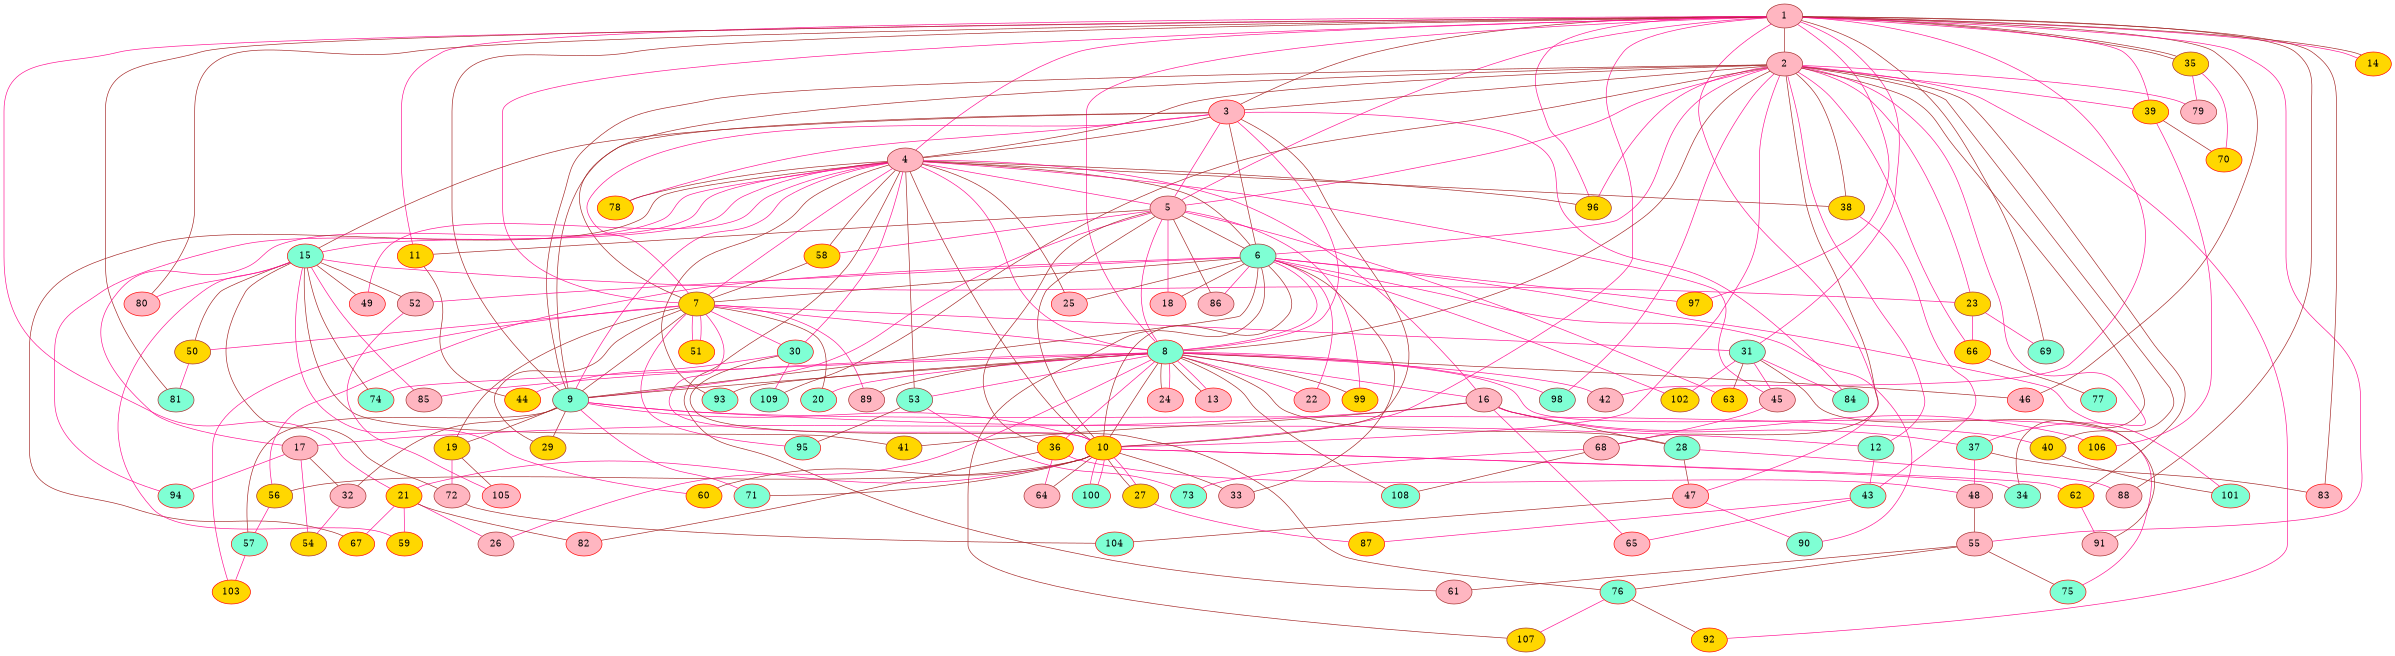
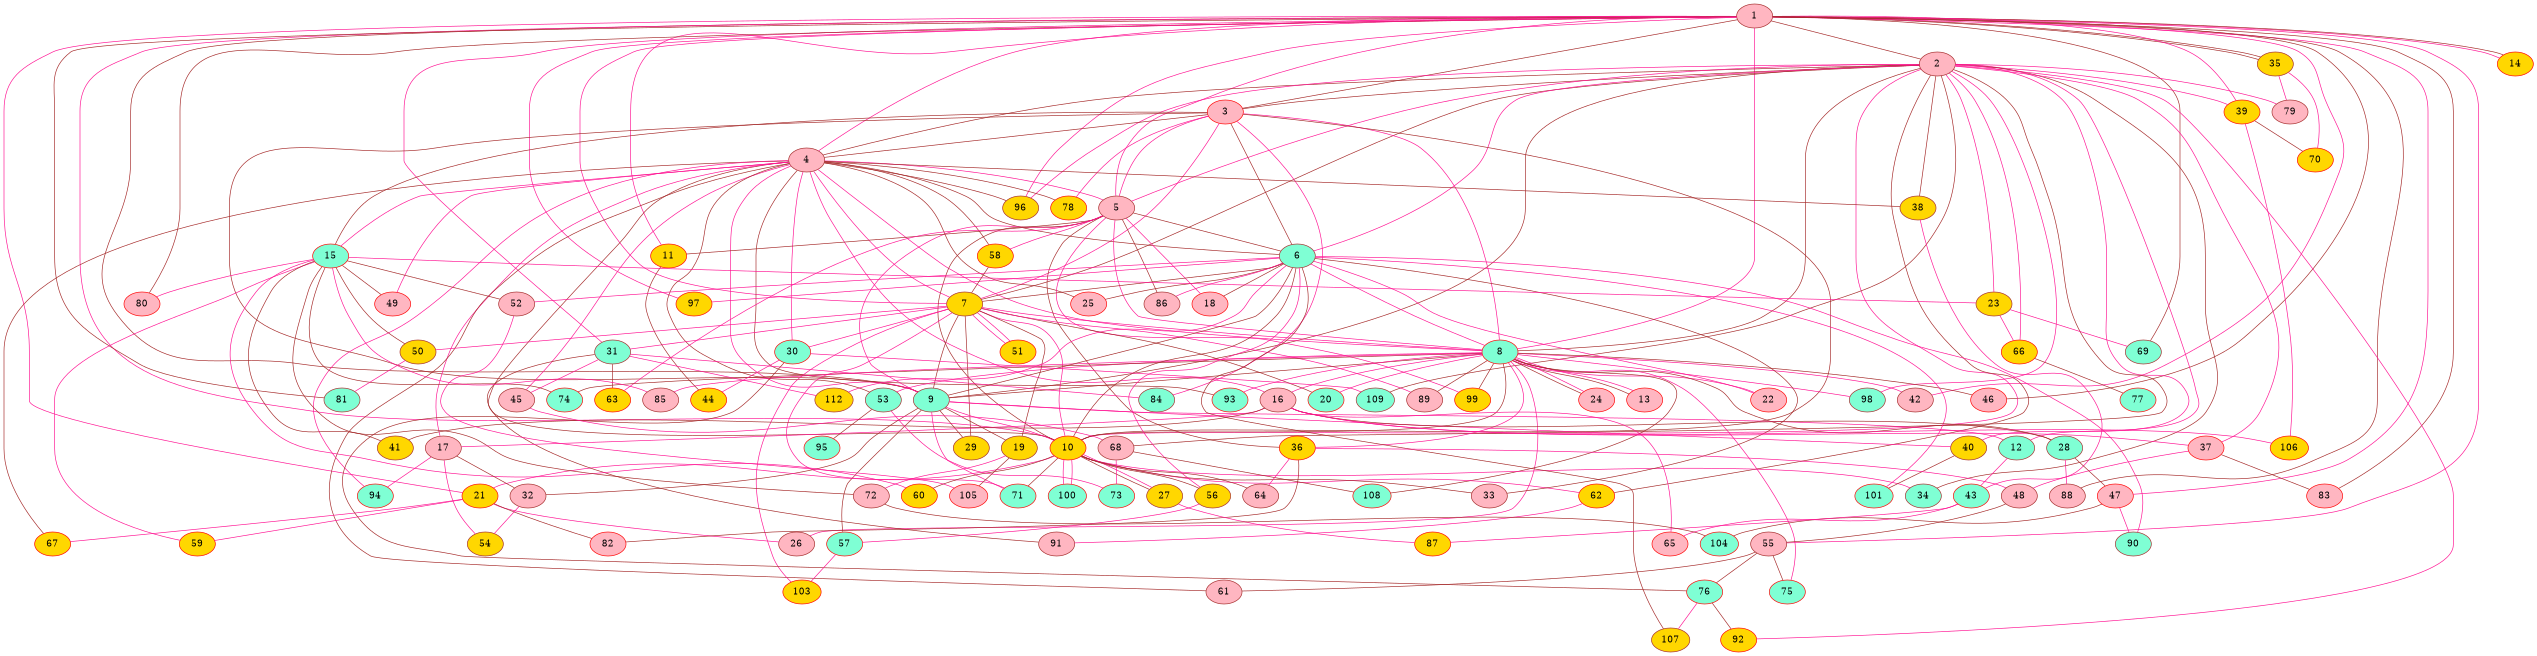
edge "2" -- "40": color brown -> deeppink
edge "8" -- "74": color deeppink -> brown
edge "8" -- "93": color brown -> deeppink
node "102": label "102" -> "112"
edge "7" -- "95": now "7" -- "71"
node "37": fillcolor aquamarine -> lightpink
